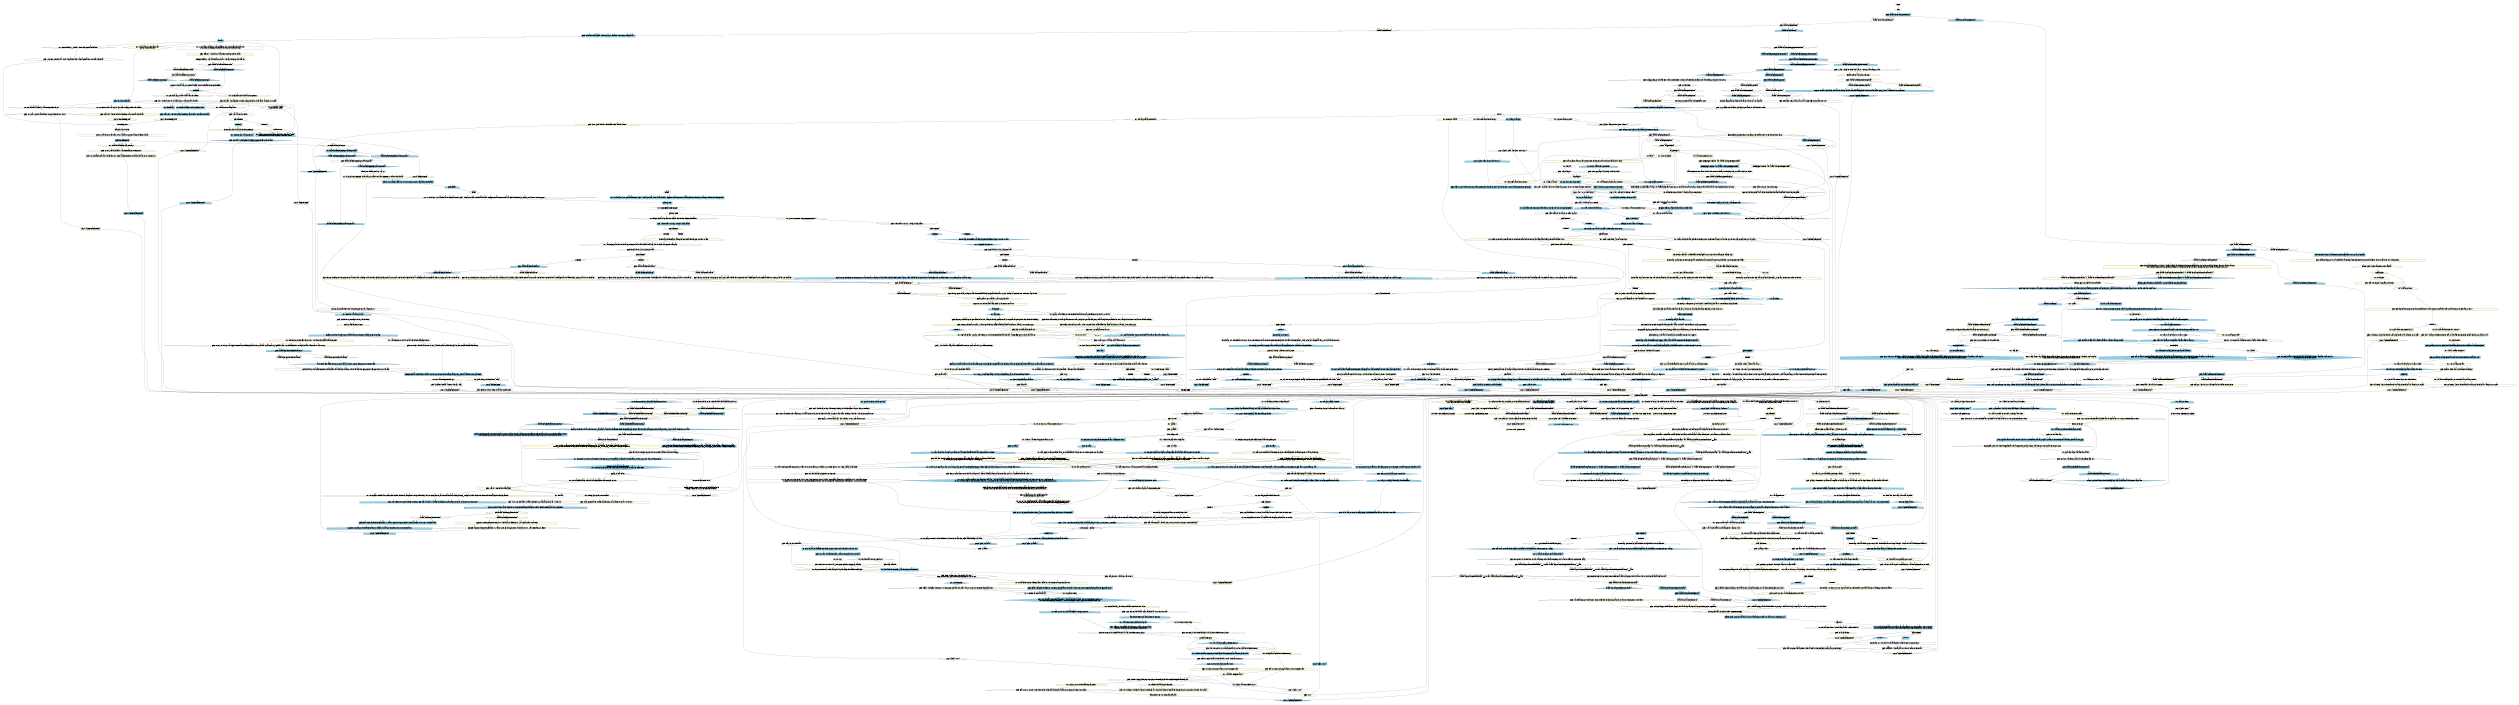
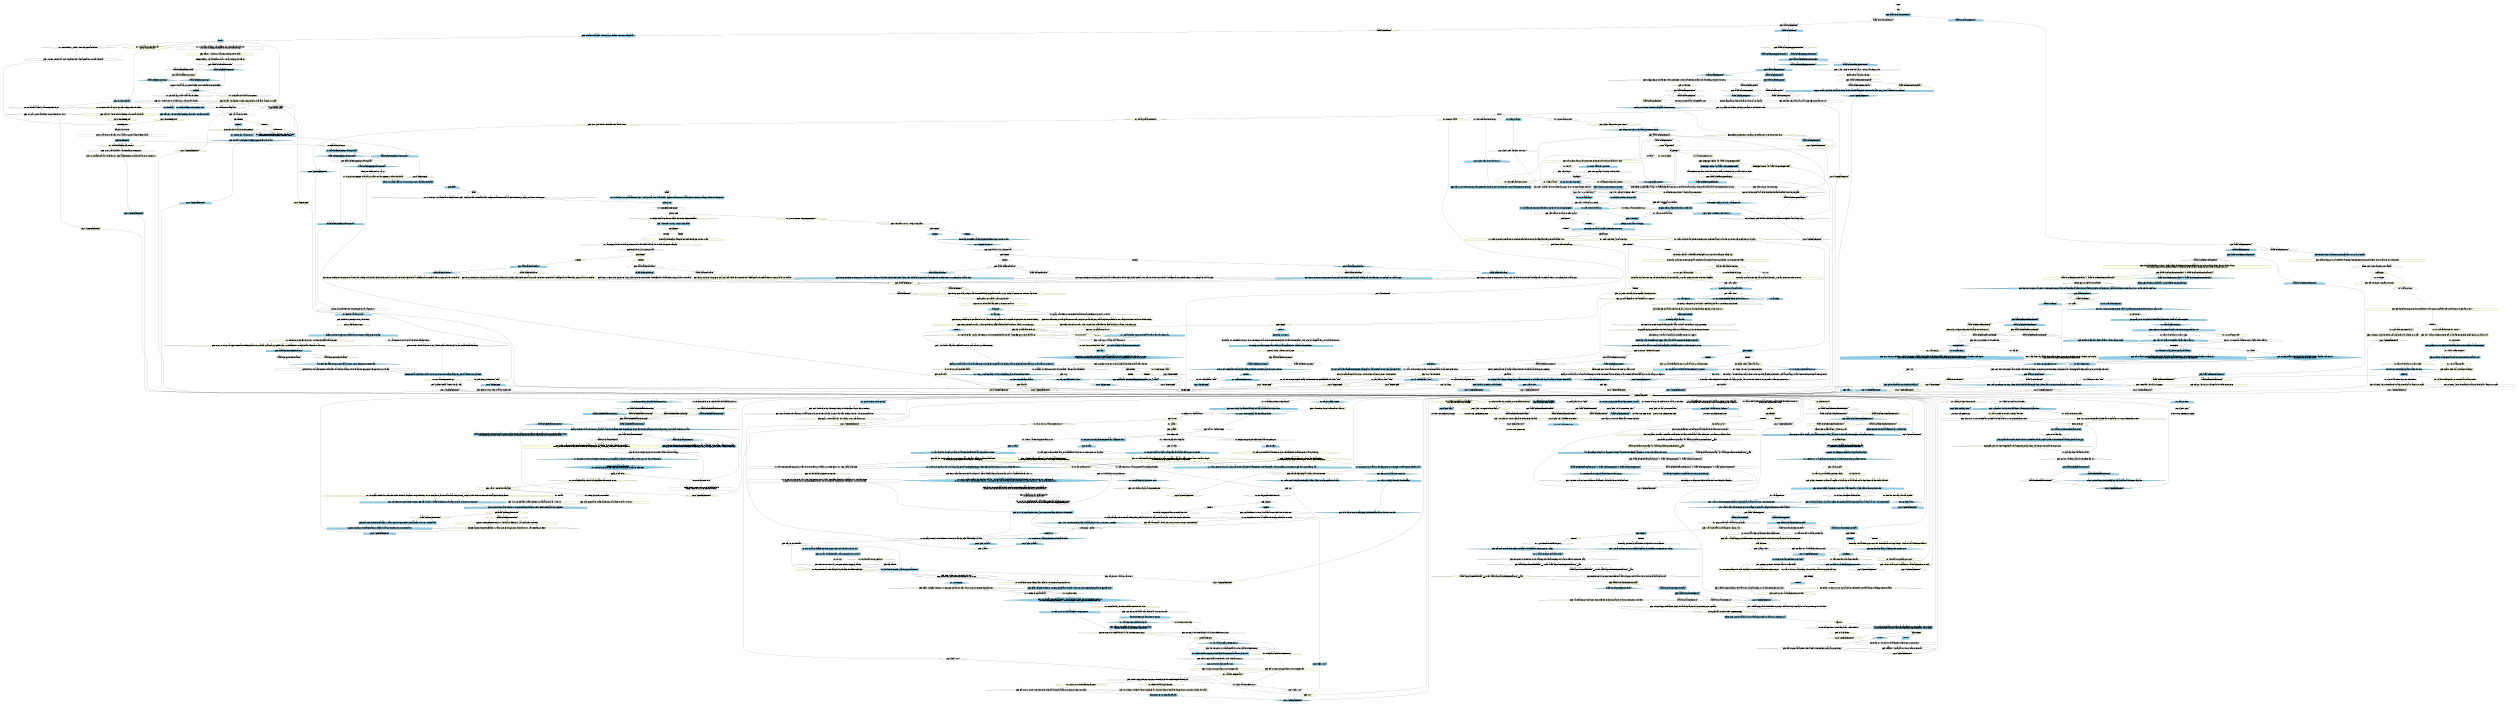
node "Pain Threshold: Yes, but it itches really, really bad...": fillcolor white -> skyblue
